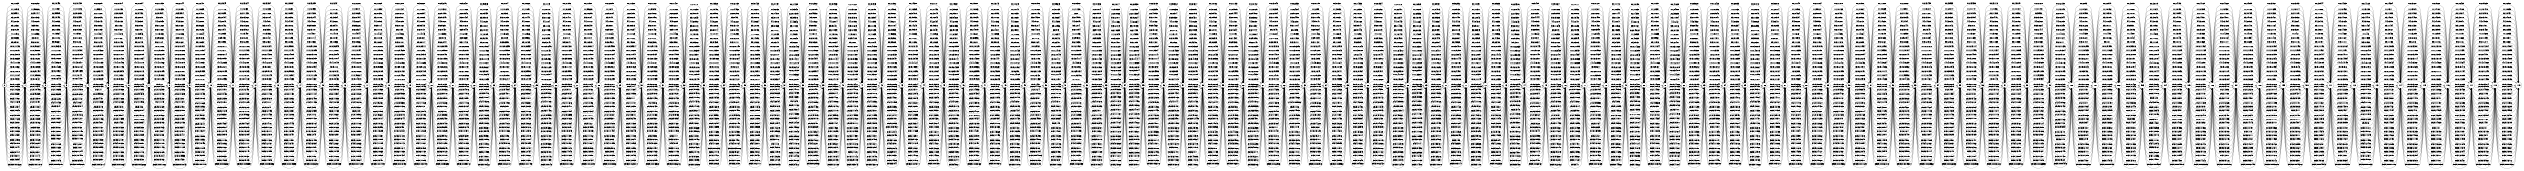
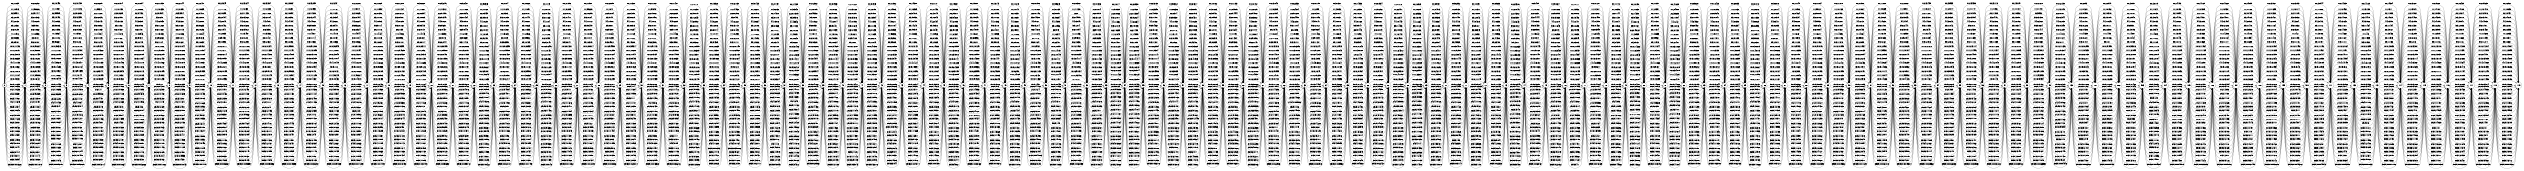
node "100": label "100" -> "130"
node "112": label "112" -> "192"
